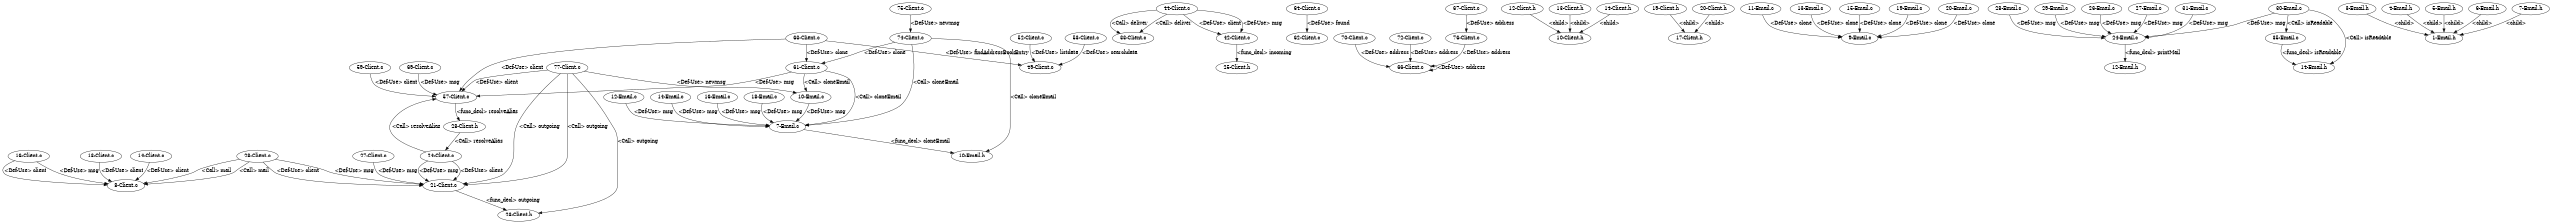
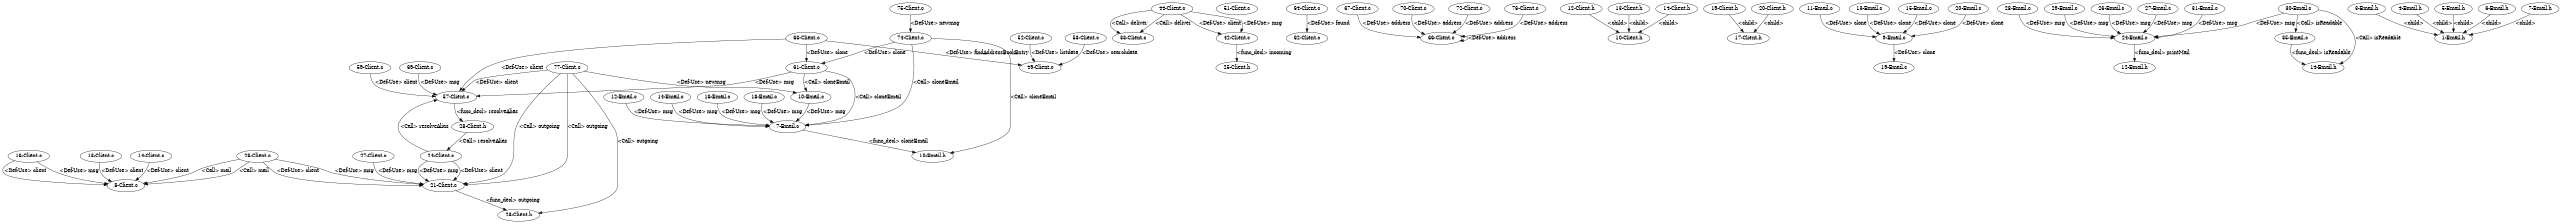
node "51-Client.c": added
edge "67-Client.c" -> "76-Client.c": now "67-Client.c" -> "66-Client.c"
edge "19-Email.c" -> "9-Email.c": reversed
